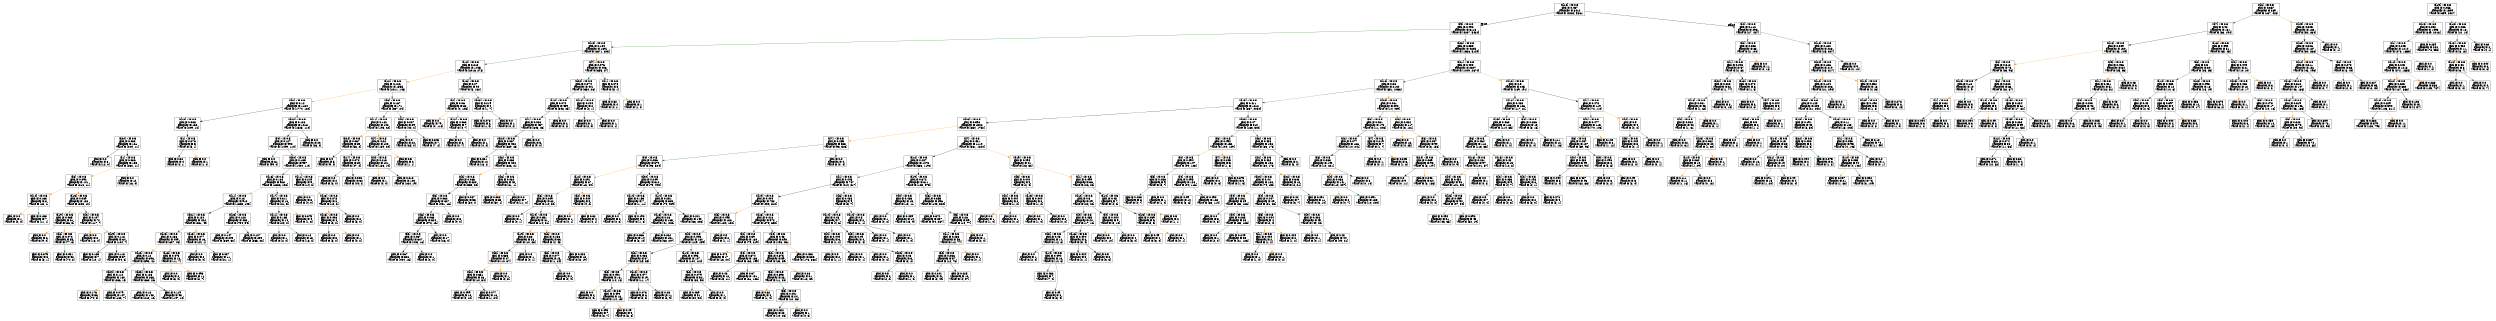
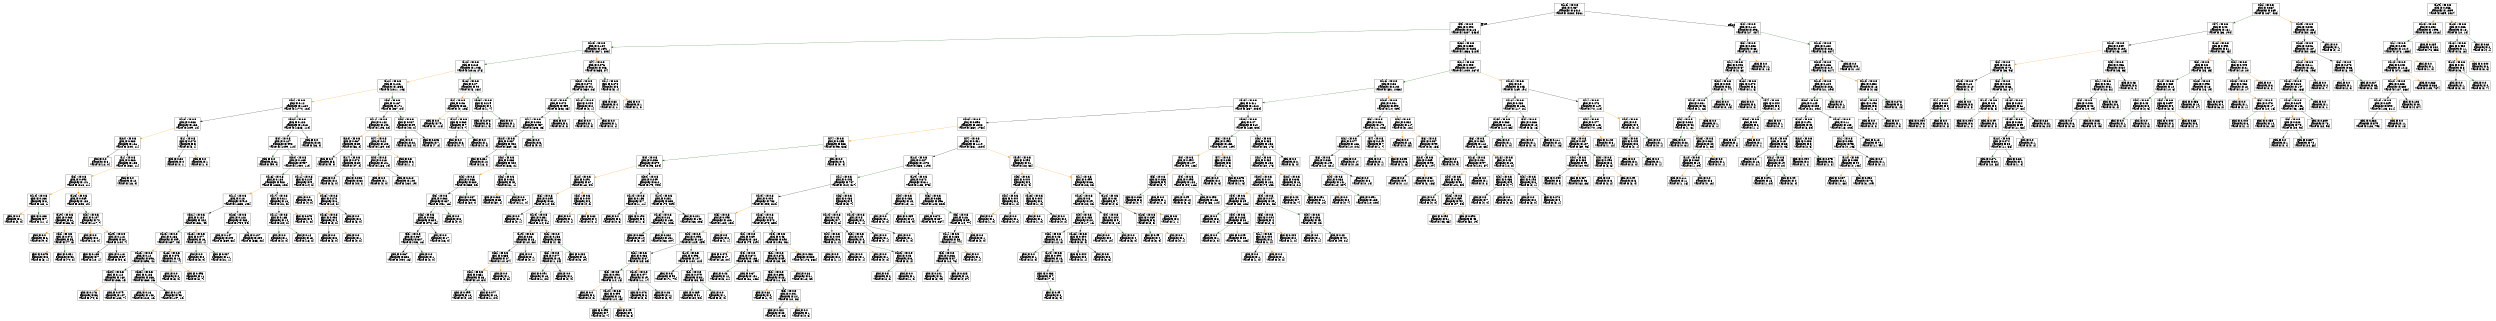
edge "X[16] <= 0.5 gini = 0.088 samples = 166 value = [249, 12]" -> "X[24] <= 0.5 gini = 0.083 samples = 161 value = [244, 11]": added
node "gini = 0.0 samples = 17 value = [0, 20]": added
edge "X[0] <= 0.5 gini = 0.494 samples = 147 value = [99, 123]" -> "X[5] <= 0.5 gini = 0.486 samples = 9 value = [5, 7]": color darkgreen -> darkorange
node "gini = 0.091 samples = 13 value = [1, 20]": added
node "gini = 0.5 samples = 95 value = [71, 74]": added
edge "X[14] <= 0.5 gini = 0.494 samples = 13 value = [10, 8]" -> "gini = 0.49 samples = 6 value = [3, 4]": now "gini = 0.463 samples = 7 value = [7, 4]" -> "gini = 0.49 samples = 6 value = [3, 4]"
